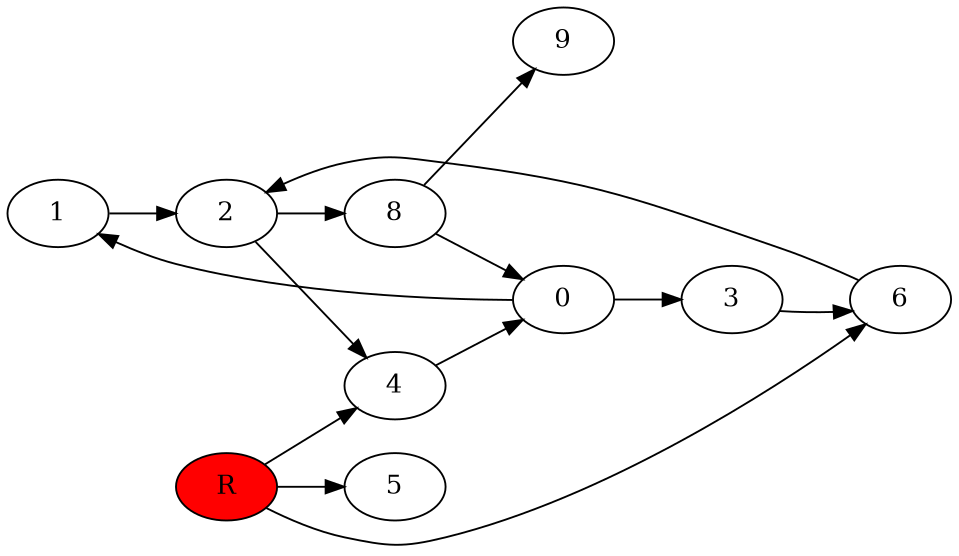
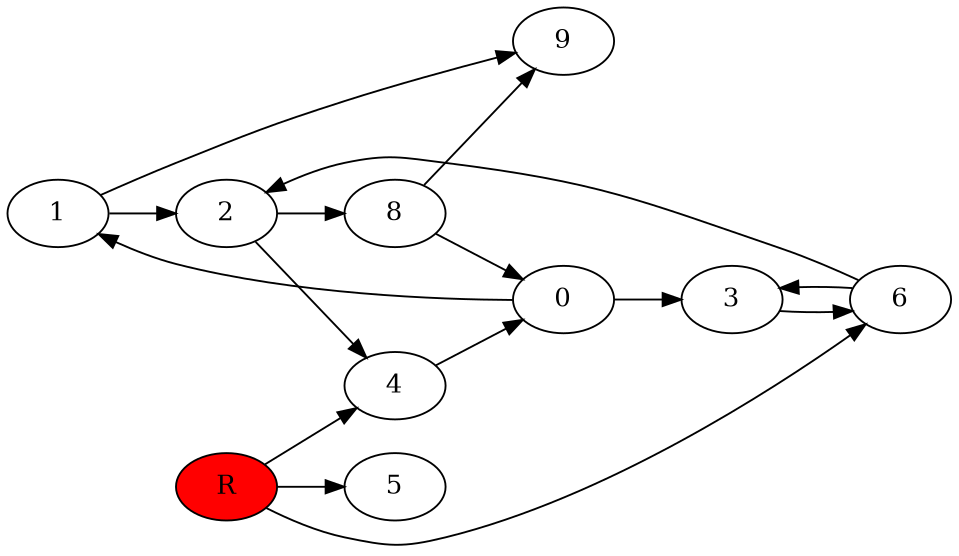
edge "1" -> "9": added
edge "6" -> "3": added
